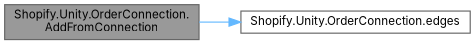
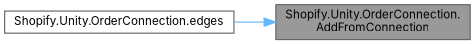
edge "Shopify.Unity.OrderConnection. AddFromConnection" -> "Shopify.Unity.OrderConnection.edges": reversed
